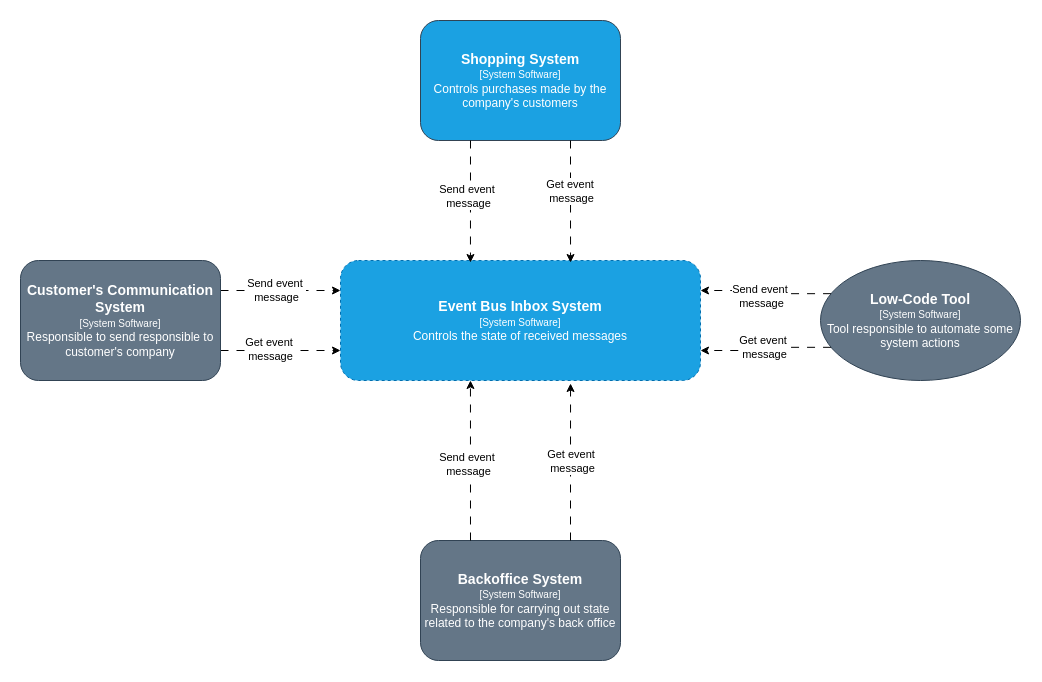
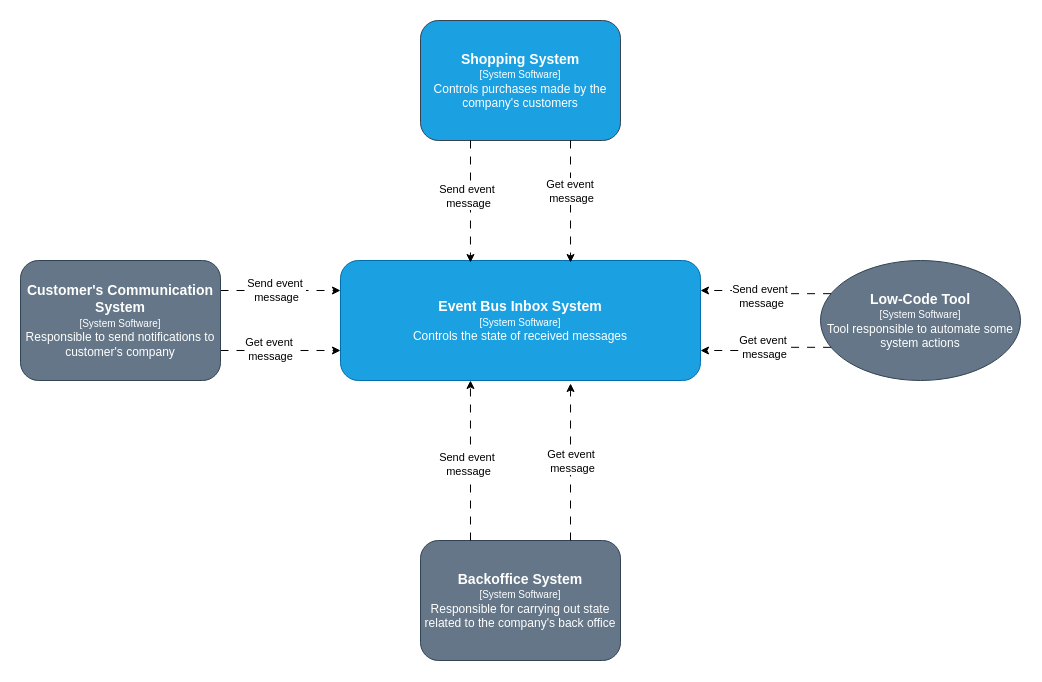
node "Customer's Communication System [System Software] Responsible to send responsible to customer's company": label "Customer's Communication System [System Software] Responsible to send responsible to customer's company" -> "Customer's Communication System [System Software] Responsible to send notifications to customer's company"
node "Event Bus Inbox System [System Software] Controls the state of received messages": style dashed -> solid
